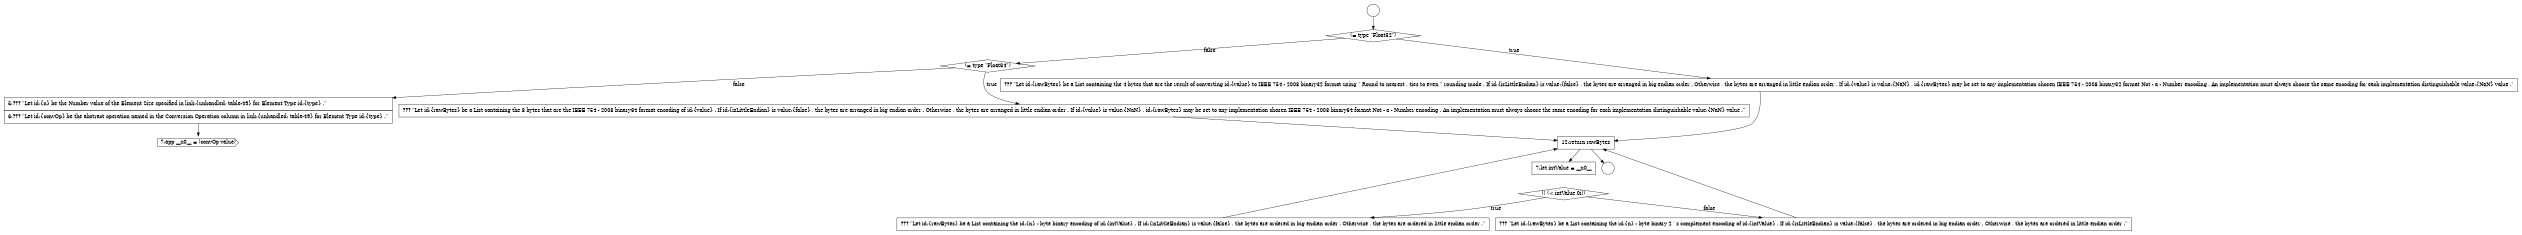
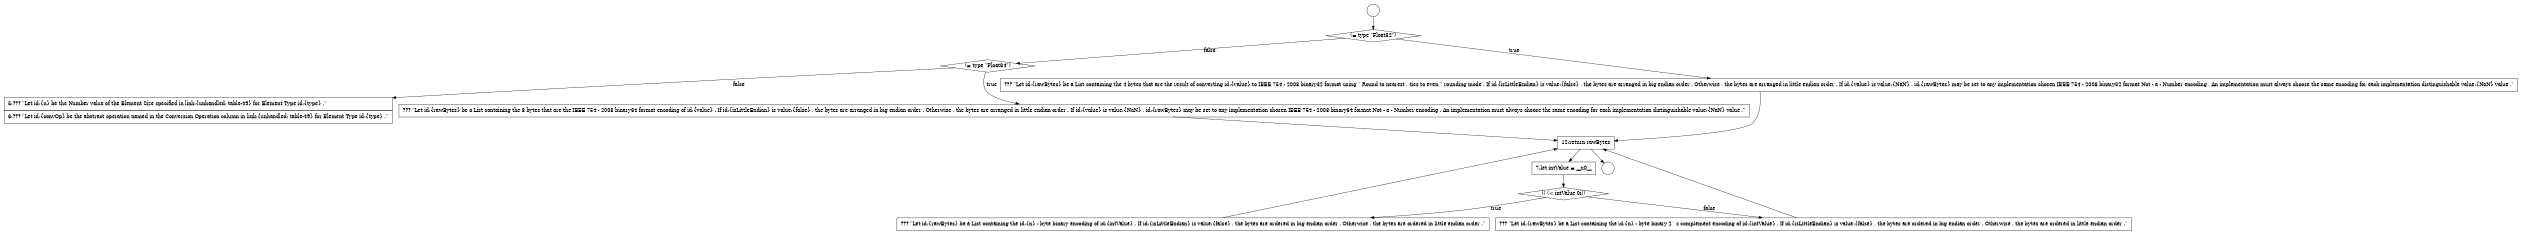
node "7:app __x0__ = (convOp value)": removed
edge "7:let intValue = __x0__" -> "(! (< intValue 0i))": added
